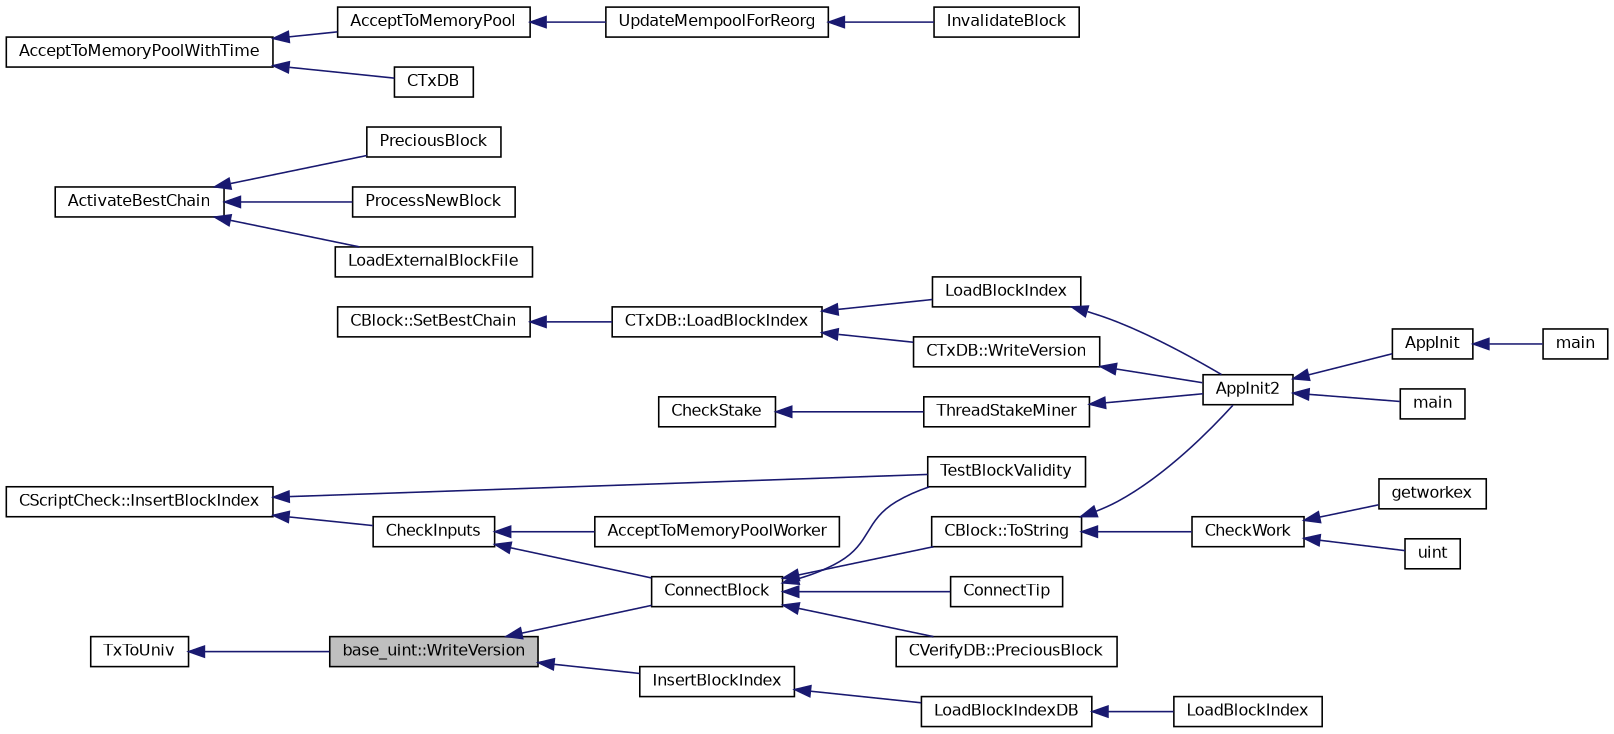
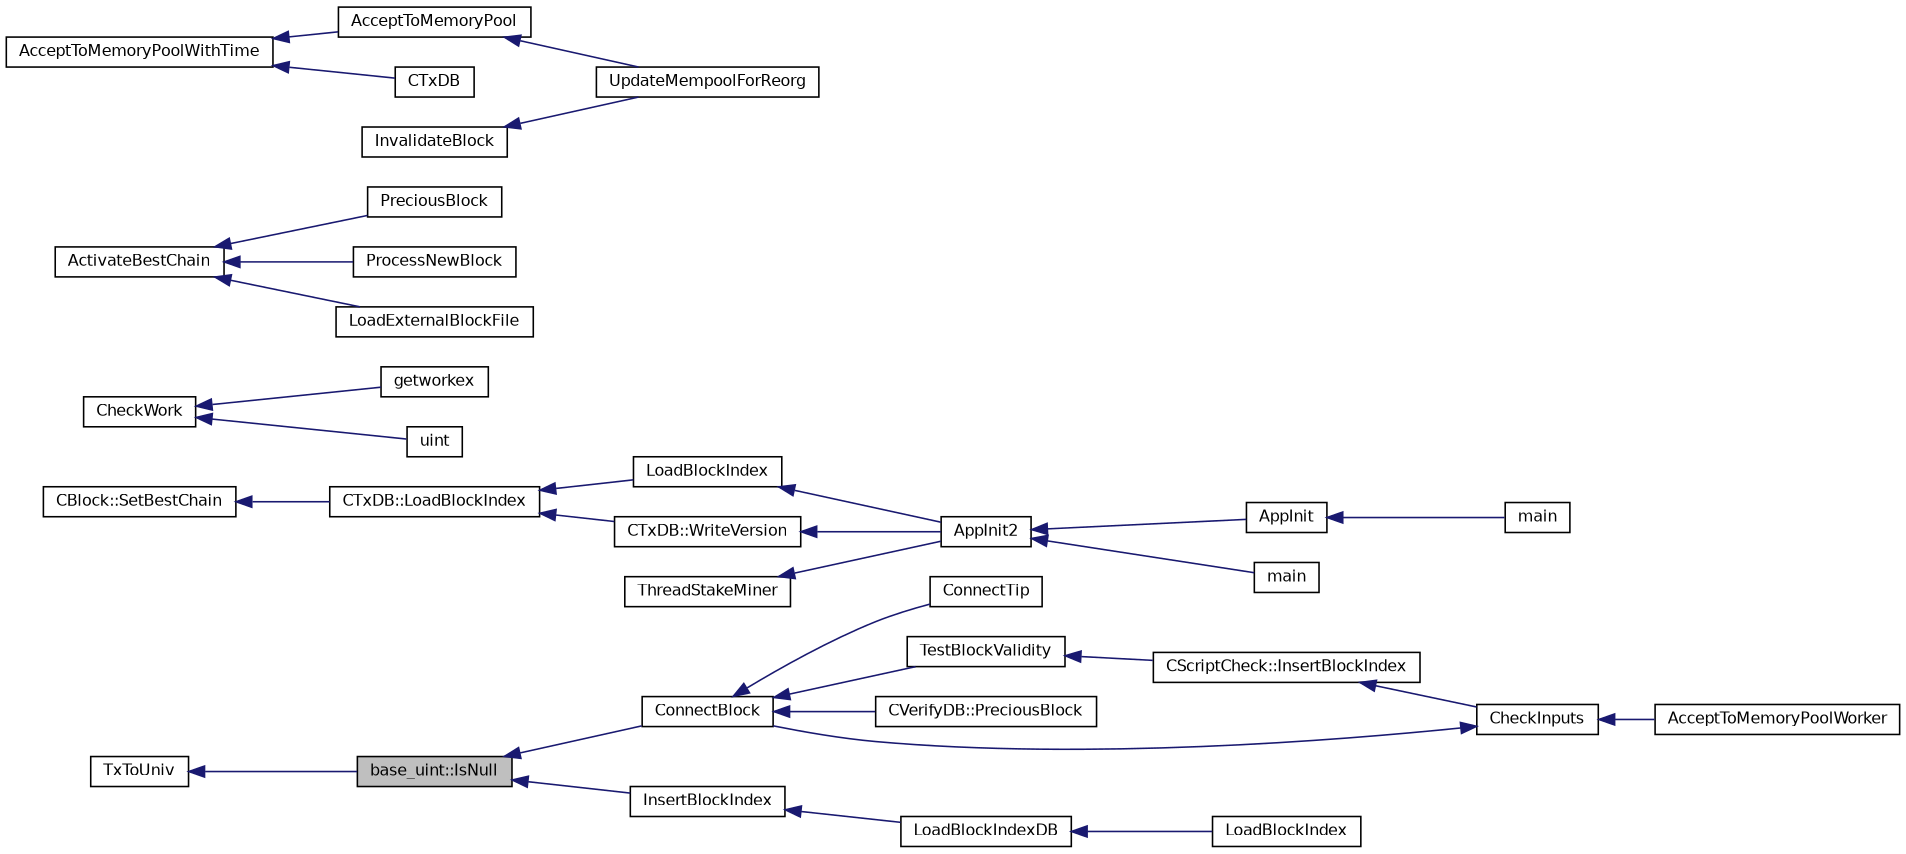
edge "InvalidateBlock" -> "UpdateMempoolForReorg": reversed
node "CheckStake": removed
edge "TestBlockValidity" -> "CScriptCheck::InsertBlockIndex": reversed
node "CBlock::ToString": removed
node "base_uint::WriteVersion": label "base_uint::WriteVersion" -> "base_uint::IsNull"
